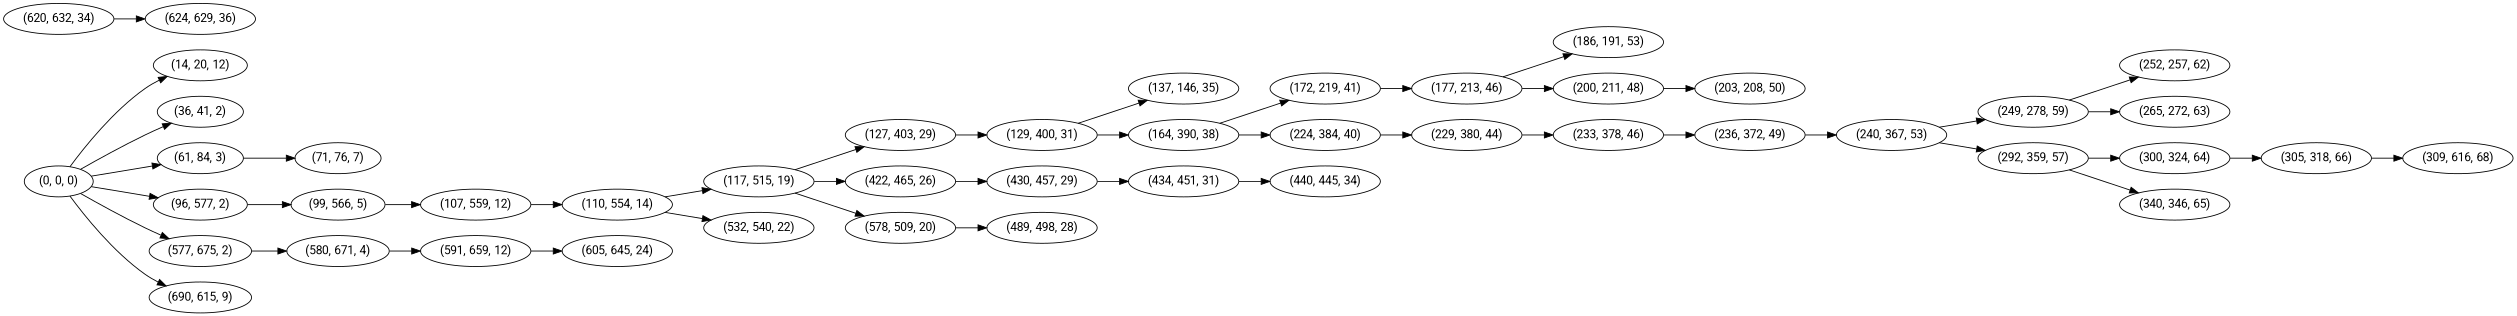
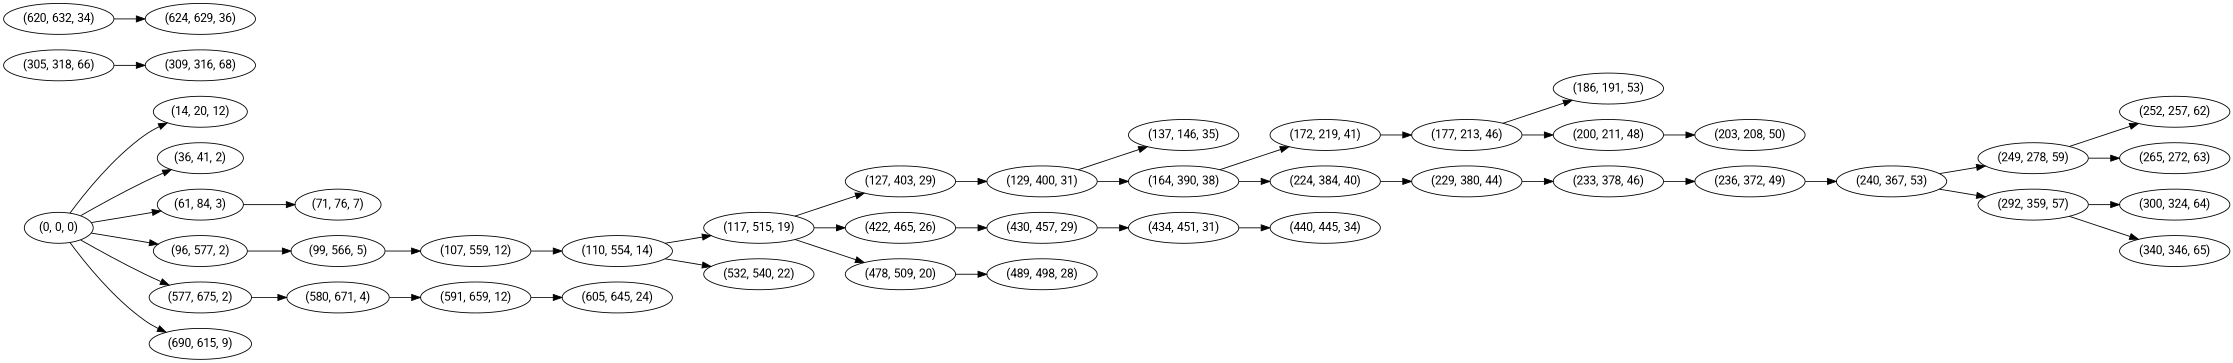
edge "(300, 324, 64)" -> "(305, 318, 66)": removed
node "(309, 616, 68)": label "(309, 616, 68)" -> "(309, 316, 68)"
node "(578, 509, 20)": label "(578, 509, 20)" -> "(478, 509, 20)"
